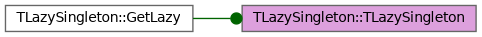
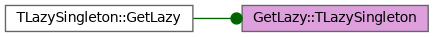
node "TLazySingleton::TLazySingleton": label "TLazySingleton::TLazySingleton" -> "GetLazy::TLazySingleton"
